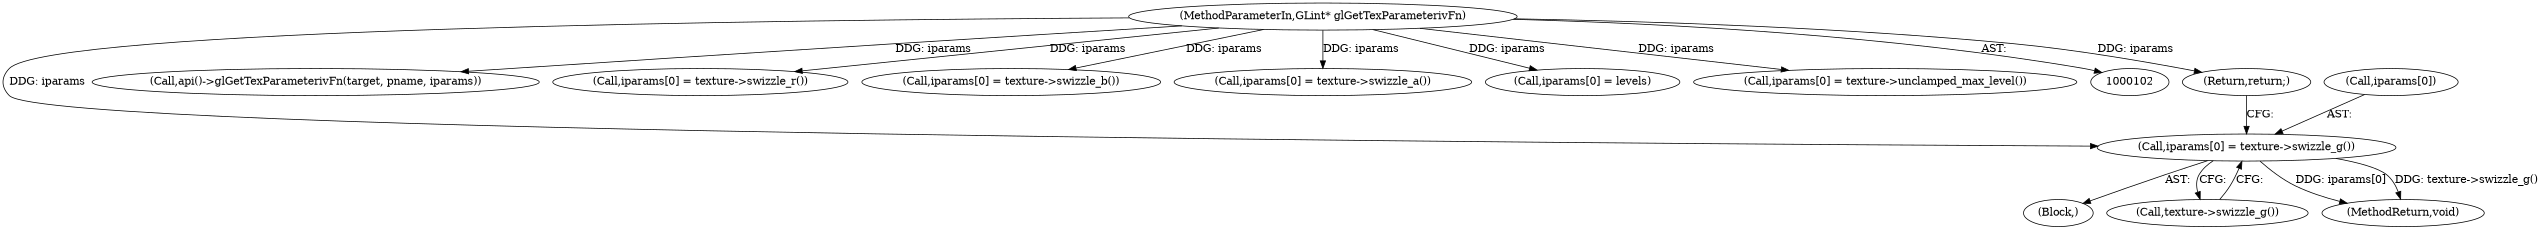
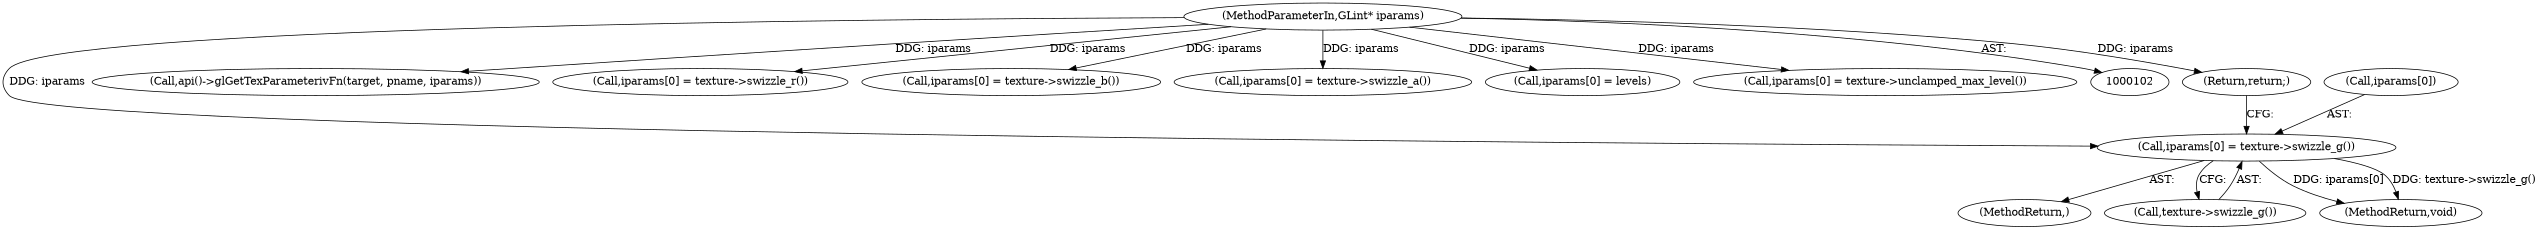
node "(MethodParameterIn,GLint* glGetTexParameterivFn)": label "(MethodParameterIn,GLint* glGetTexParameterivFn)" -> "(MethodParameterIn,GLint* iparams)"
edge "(Call,texture->swizzle_g())" -> "(Call,iparams[0] = texture->swizzle_g())": label "CFG: " -> "AST: "
node "(Block,)": label "(Block,)" -> "(MethodReturn,)"
